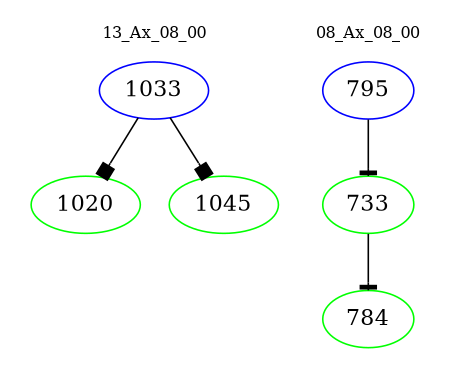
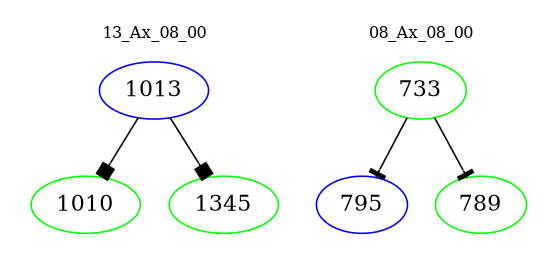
node "1033": label "1033" -> "1013"
edge "795" -> "733": reversed
node "1020": label "1020" -> "1010"
node "1045": label "1045" -> "1345"
node "784": label "784" -> "789"
